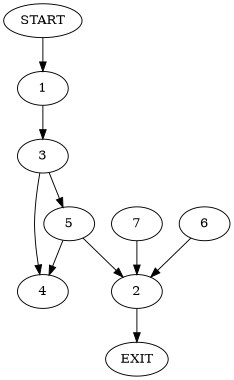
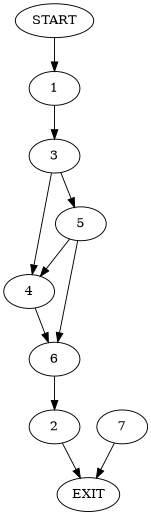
edge "7" -> "2": now "7" -> "EXIT"
edge "5" -> "2": now "5" -> "6"
edge "4" -> "6": added
